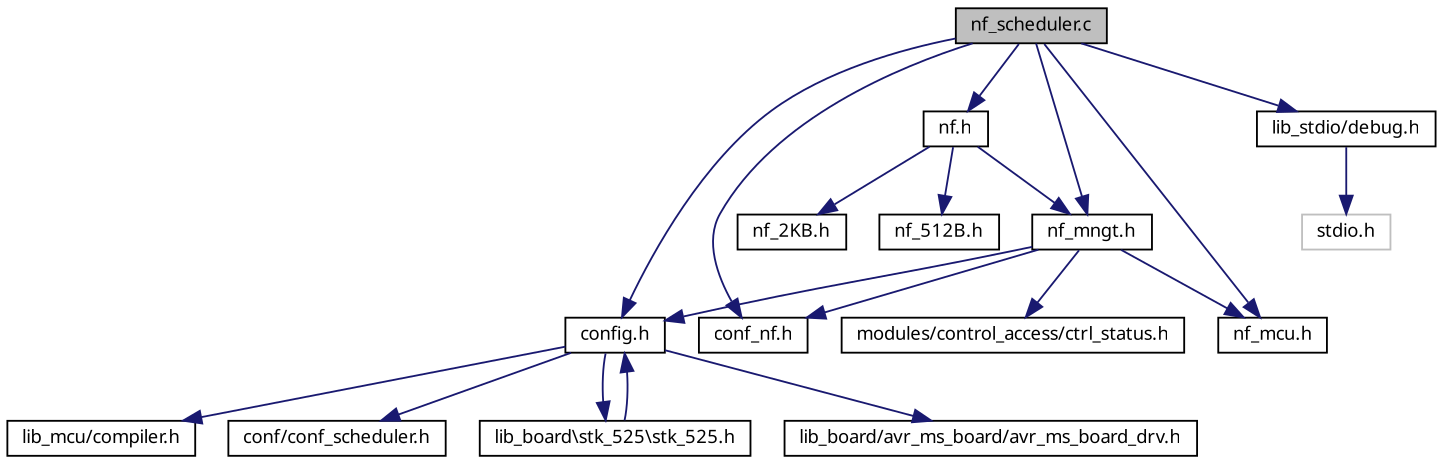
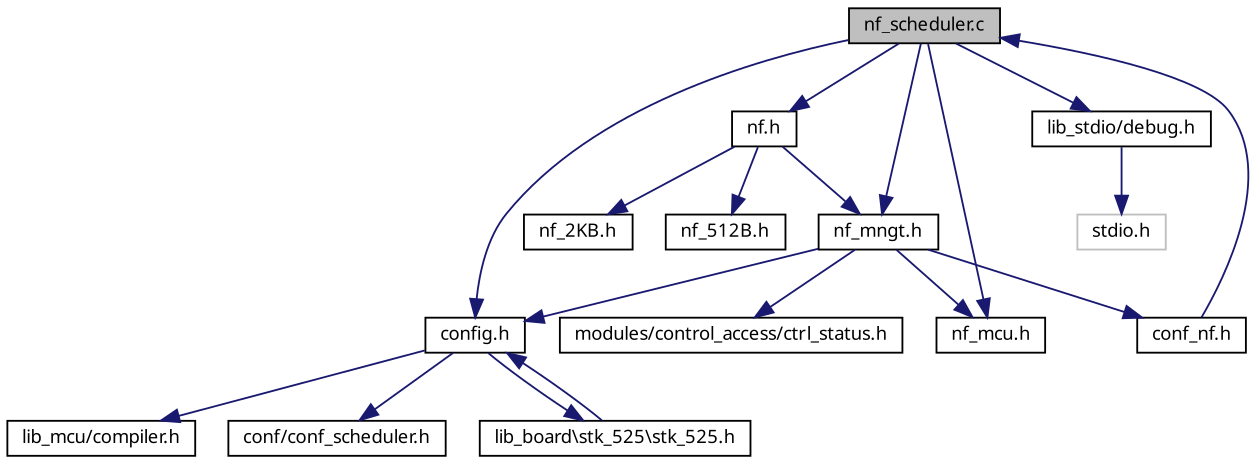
edge "nf_scheduler.c" -> "conf_nf.h": reversed
node "lib_board/avr_ms_board/avr_ms_board_drv.h": removed
